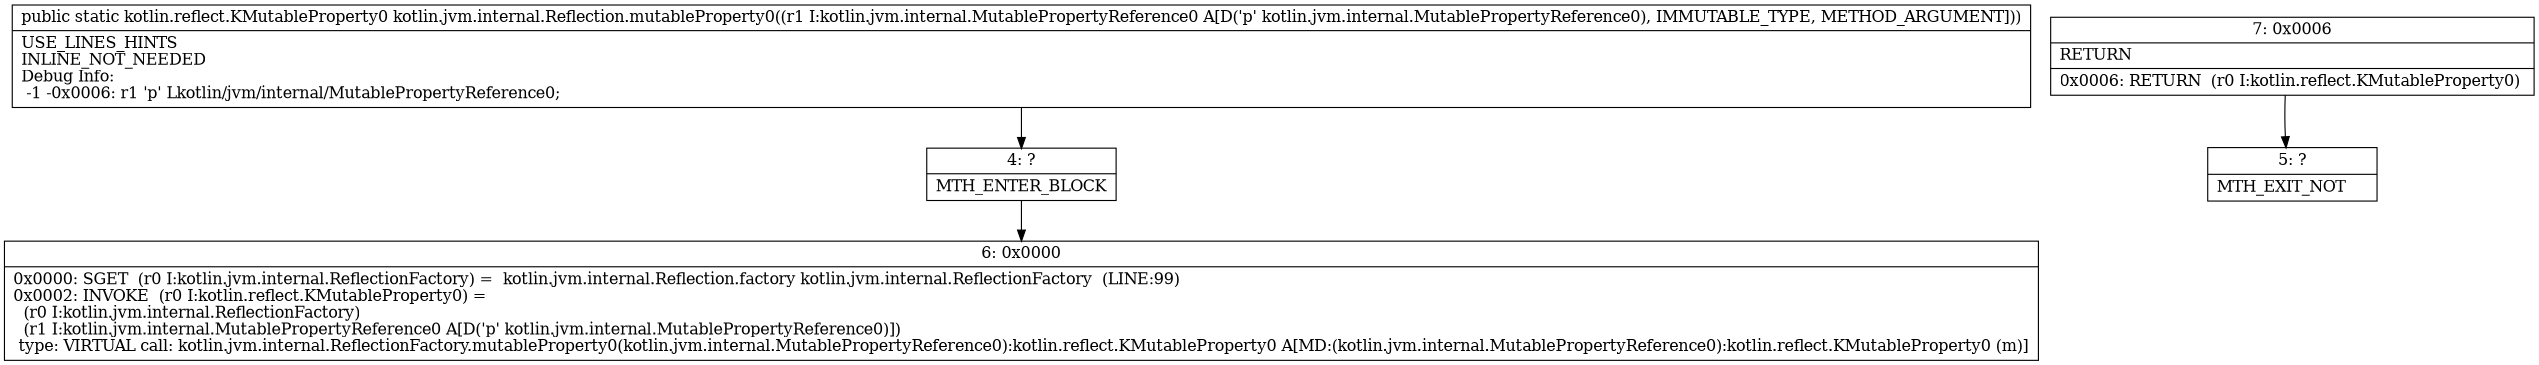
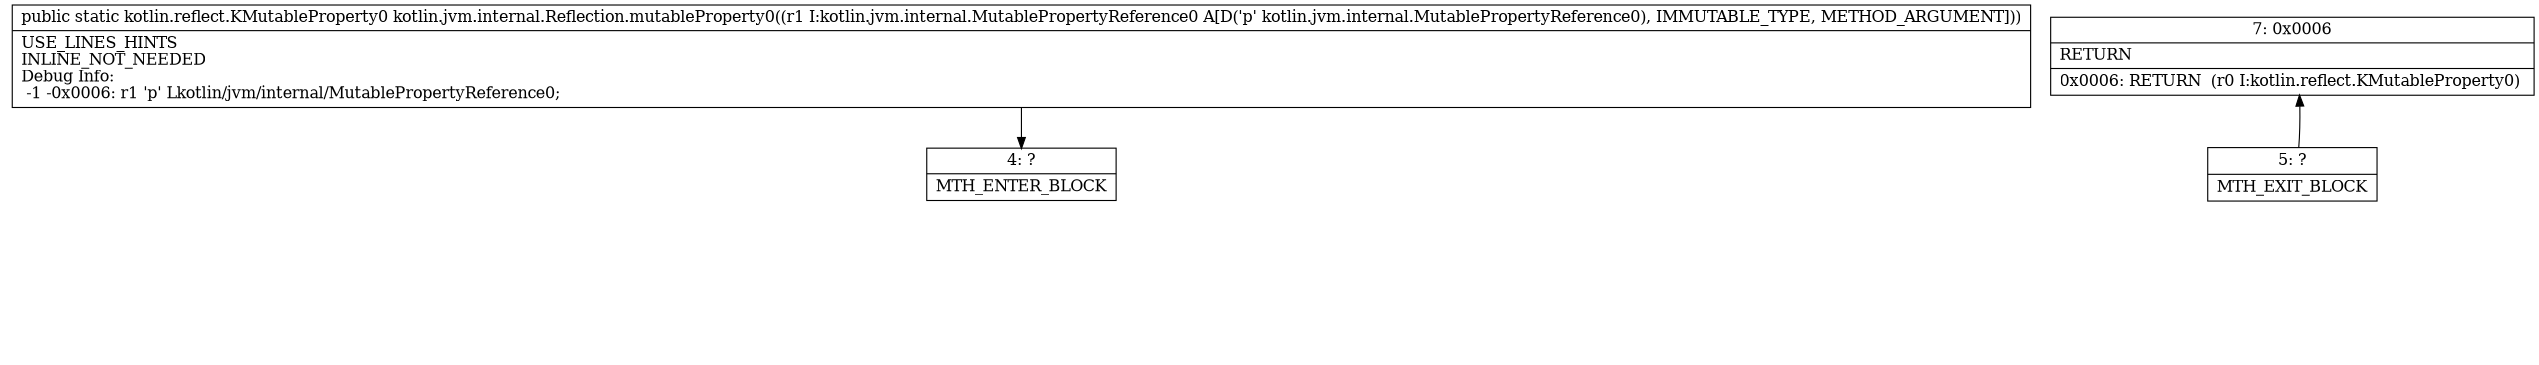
edge "7: 0x0006" -> "5: ?": reversed
node "5: ?": text "MTH_EXIT_NOT" -> "MTH_EXIT_BLOCK"
node "6: 0x0000": removed
